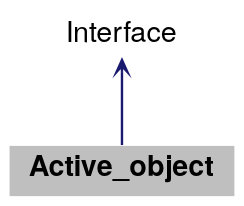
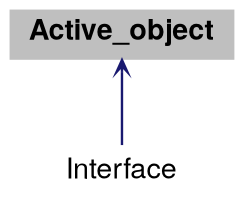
edge "Active_object" -> "Interface": reversed
